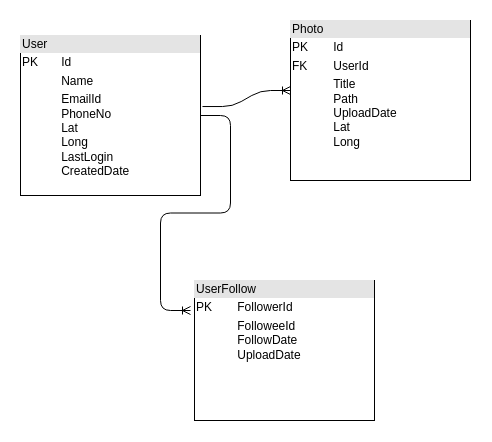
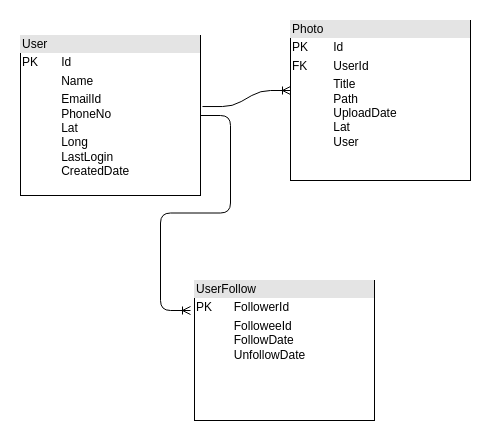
node "Photo PK Id FK UserId Title Path UploadDate Lat Long": label "Photo PK Id FK UserId Title Path UploadDate Lat Long" -> "Photo PK Id FK UserId Title Path UploadDate Lat User"
node "UserFollow PK FollowerId FolloweeId FollowDate UploadDate": label "UserFollow PK FollowerId FolloweeId FollowDate UploadDate" -> "UserFollow PK FollowerId FolloweeId FollowDate UnfollowDate"
